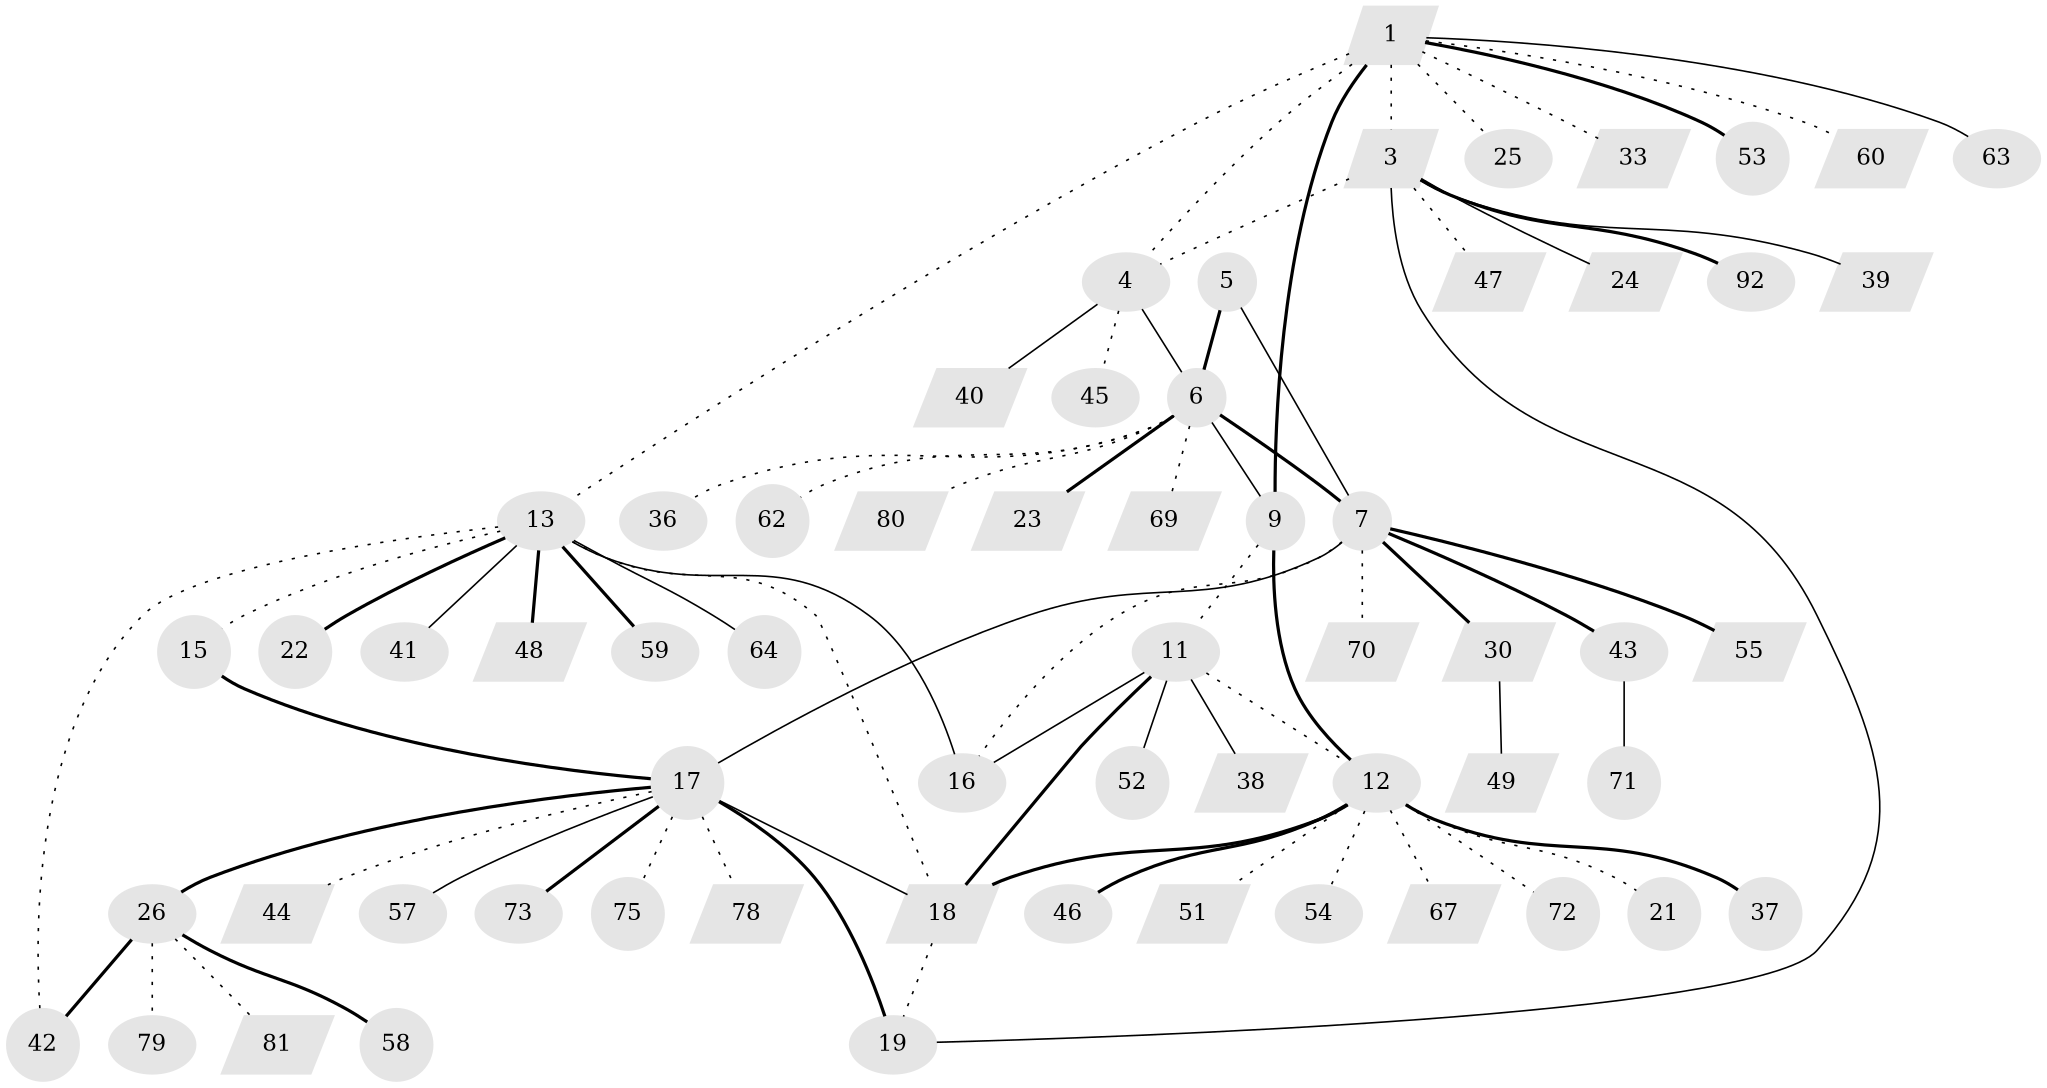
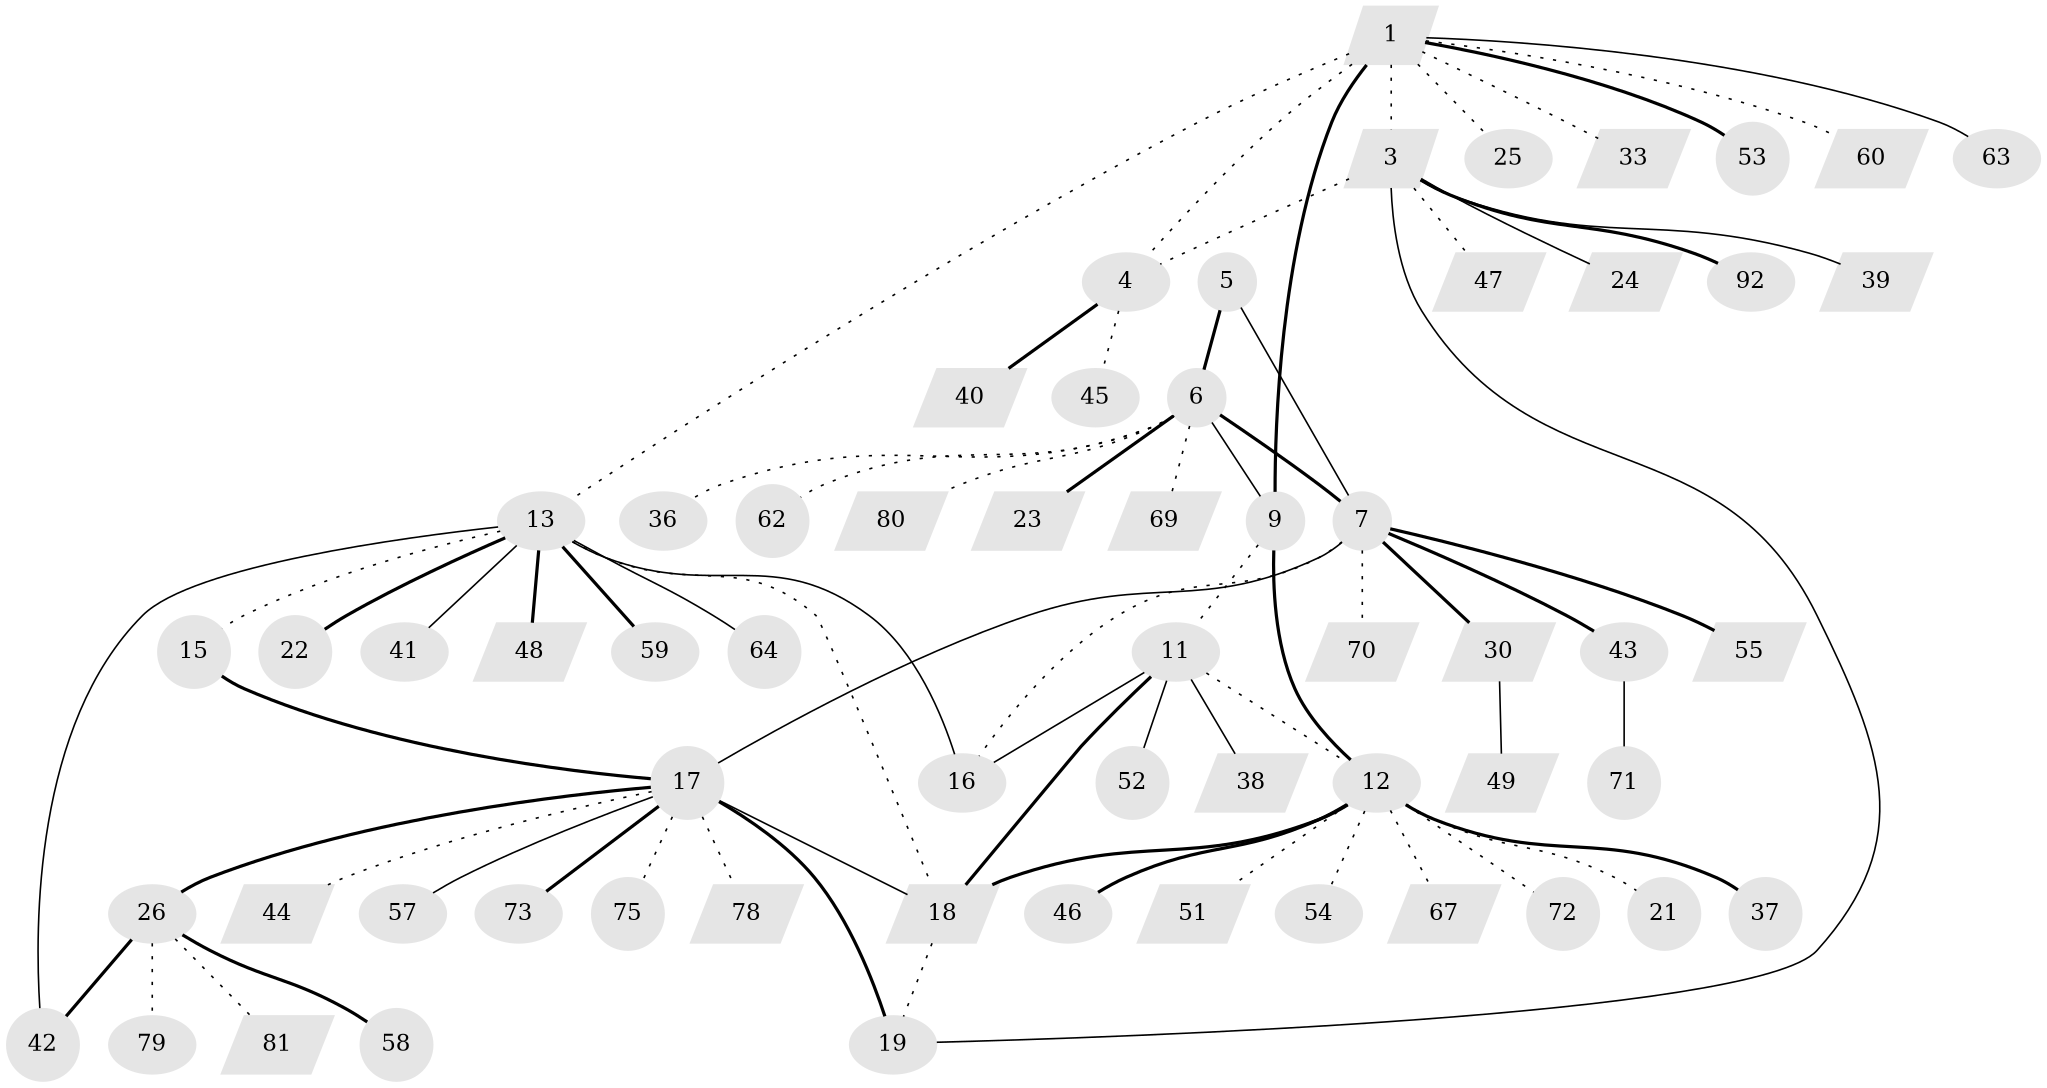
edge "4" -- "40": style solid -> bold
edge "4" -- "6": removed
edge "13" -- "42": style dotted -> solid
